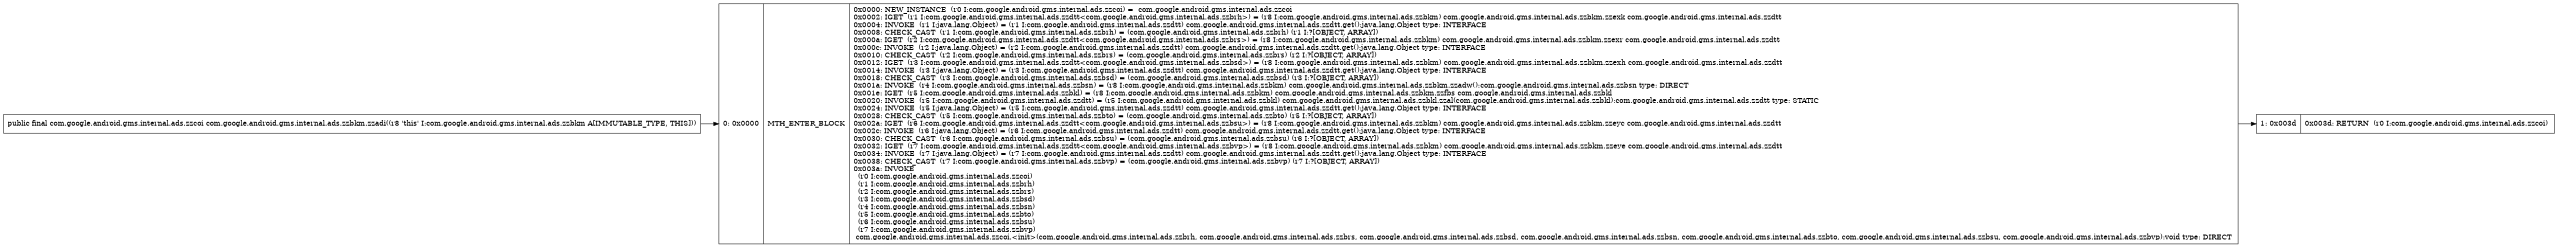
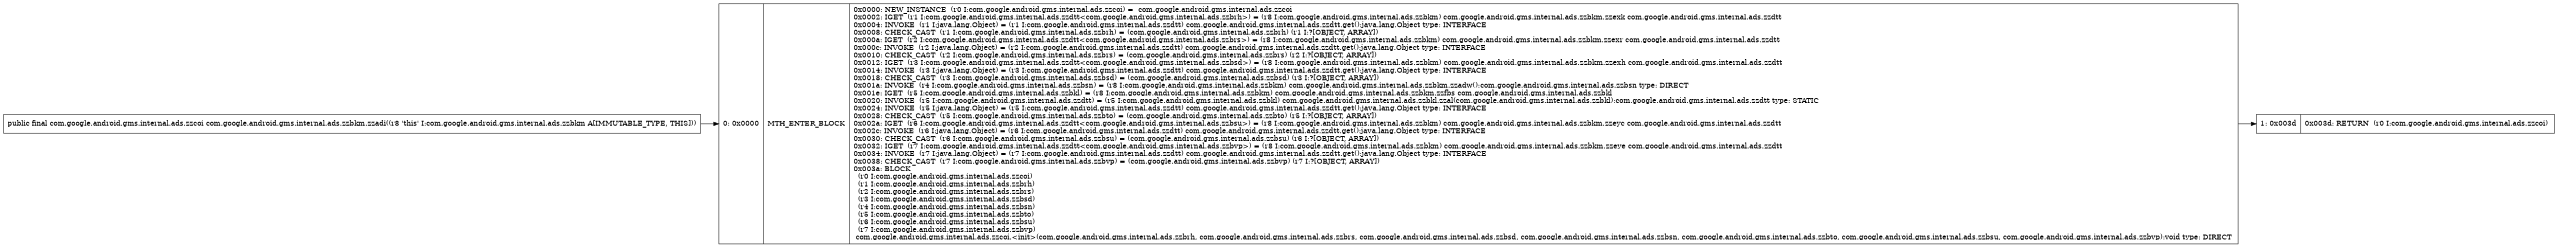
node "0: 0x0000": text "0x003a: INVOKE" -> "0x003a: BLOCK"
